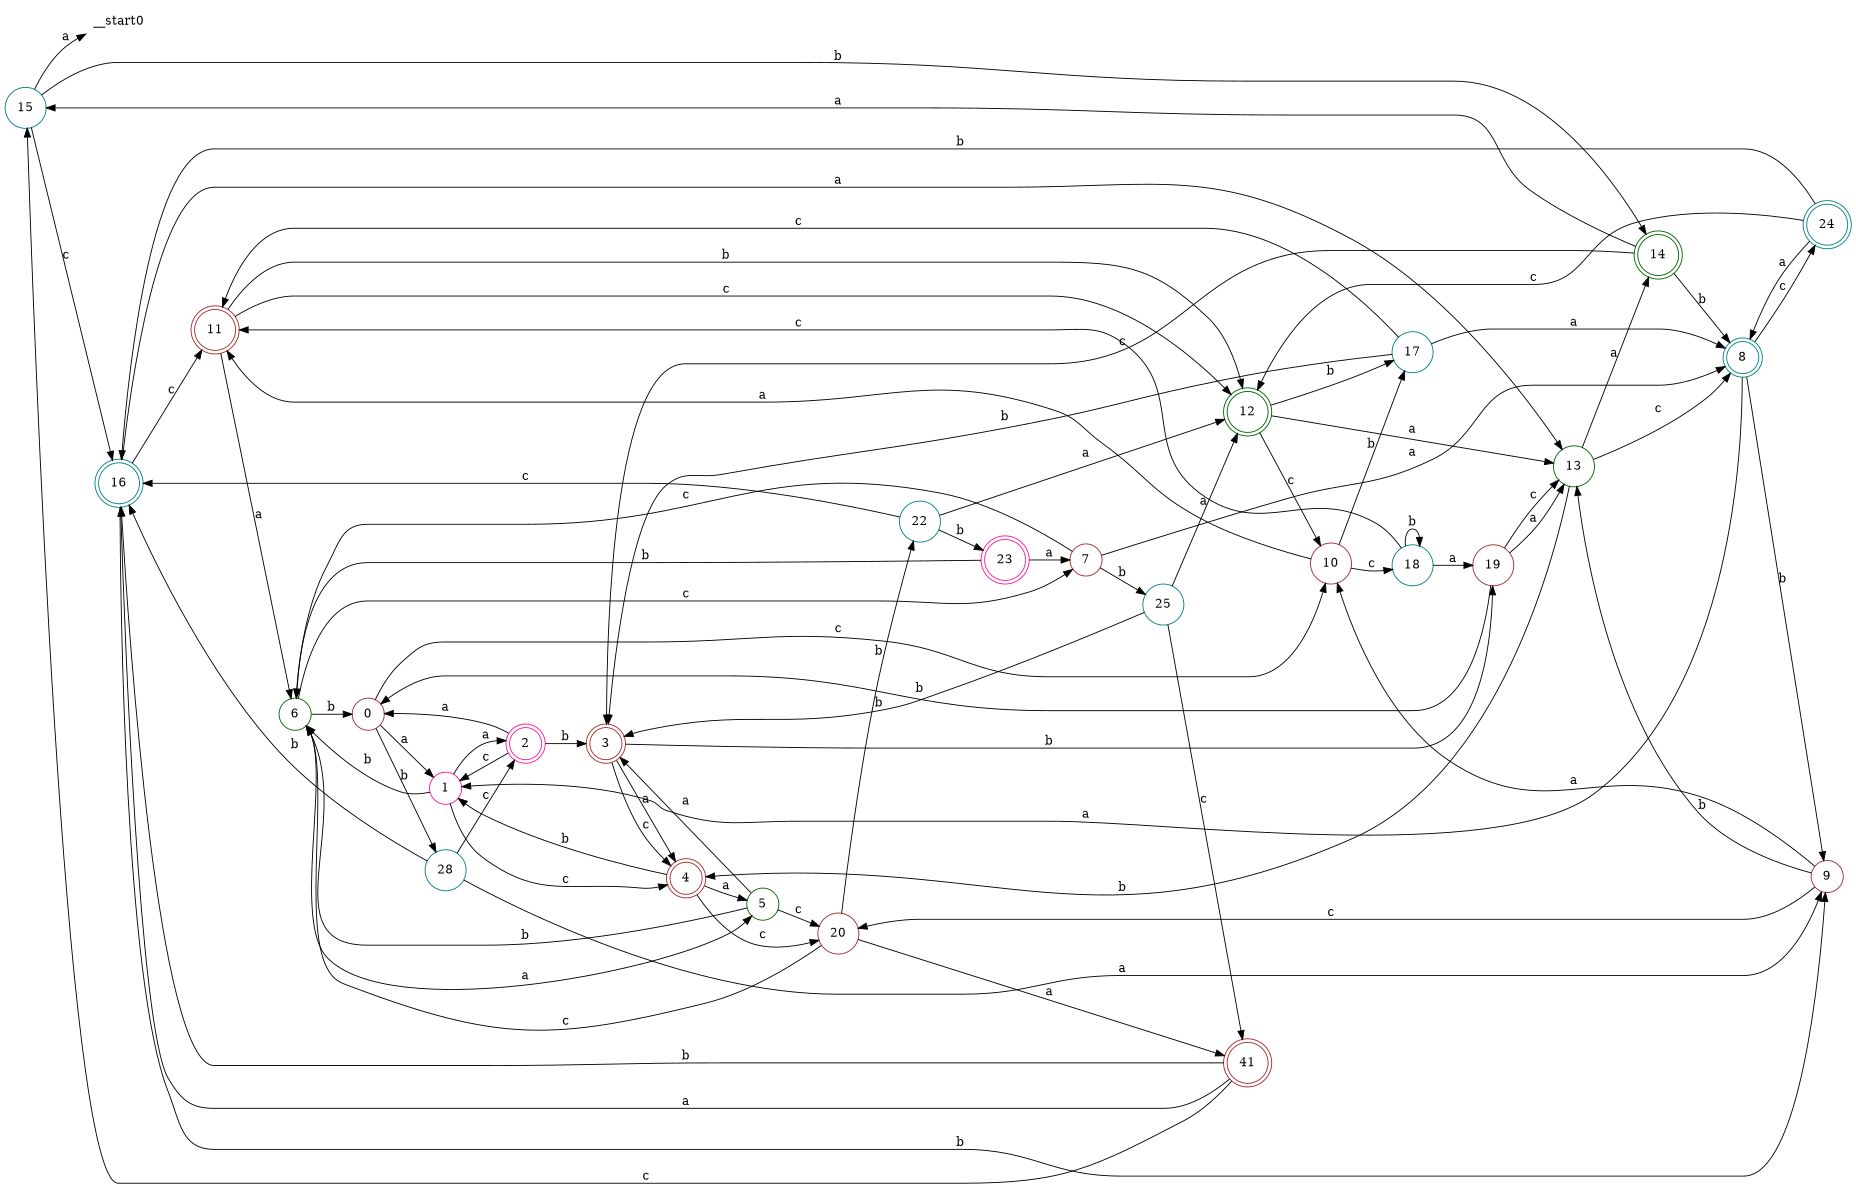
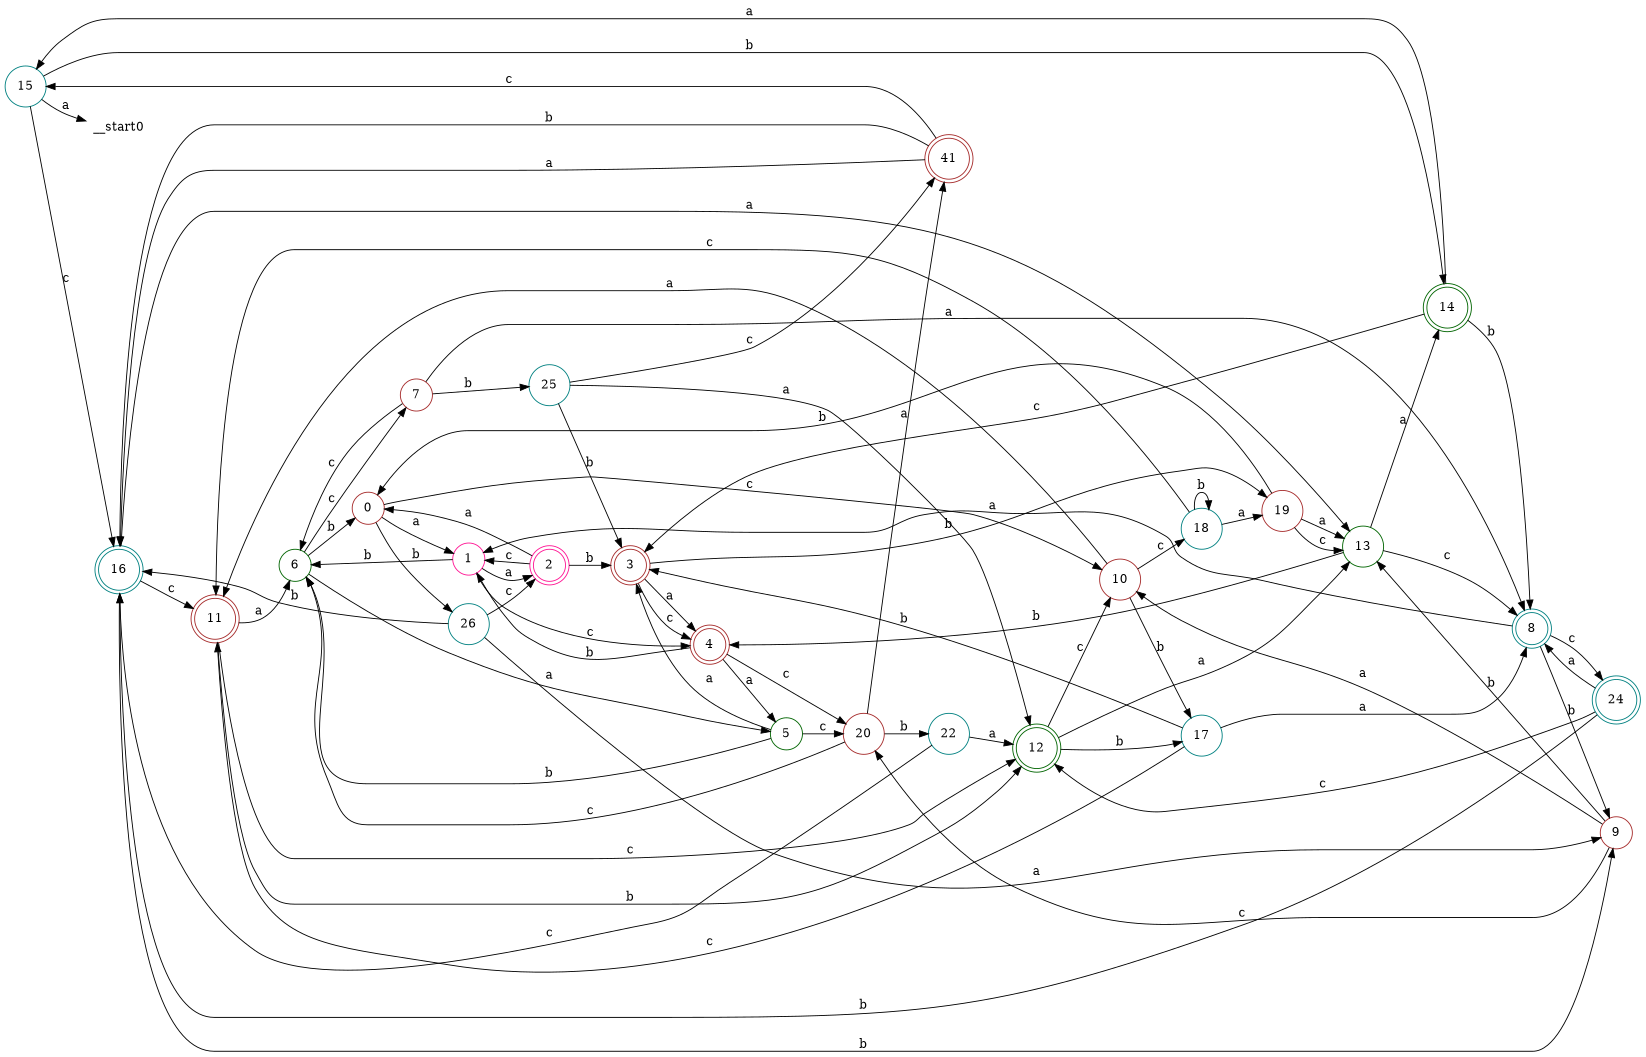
node "23": removed
node "28": label "28" -> "26"
